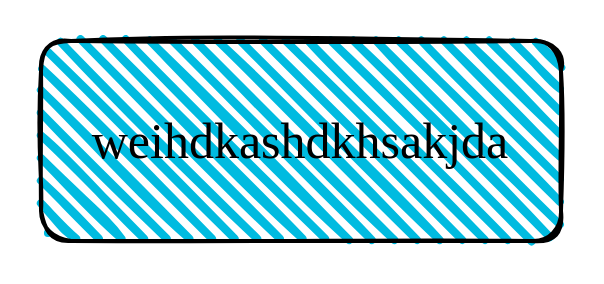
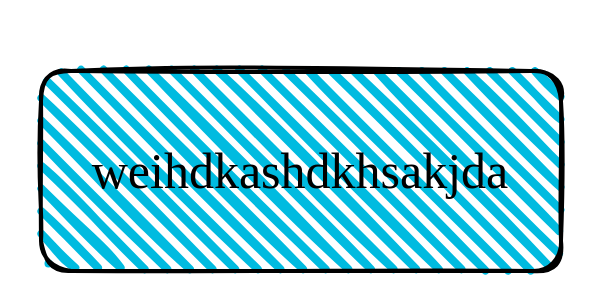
node "weihdkashdkhsakjda": moved (301, 141) -> (301, 171)
